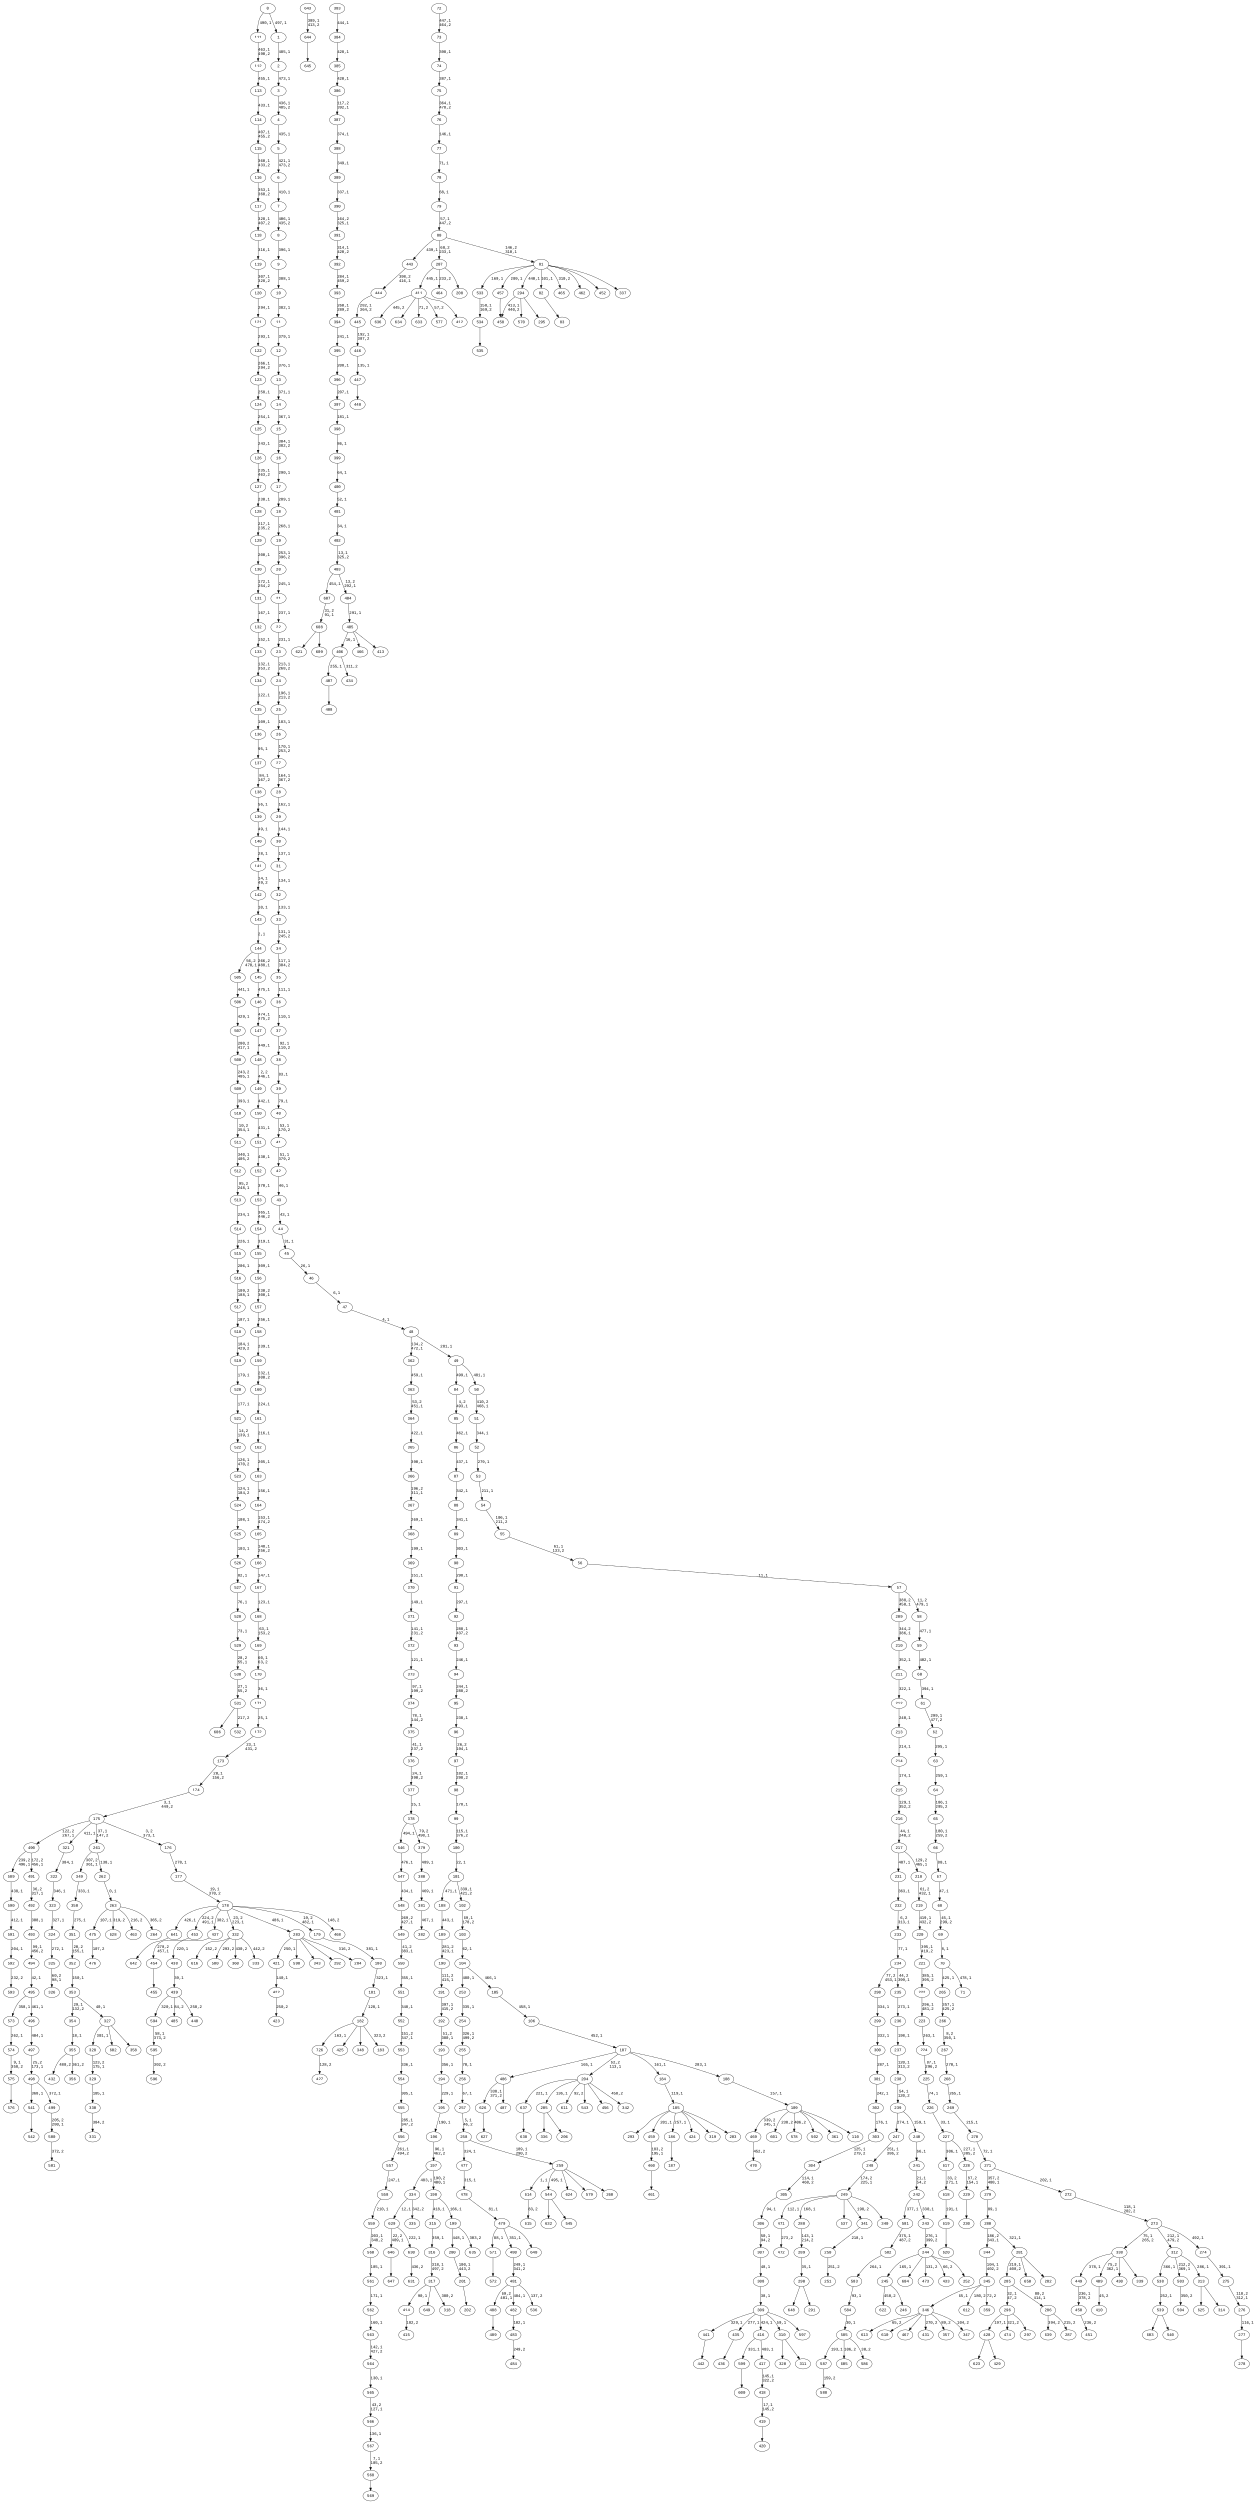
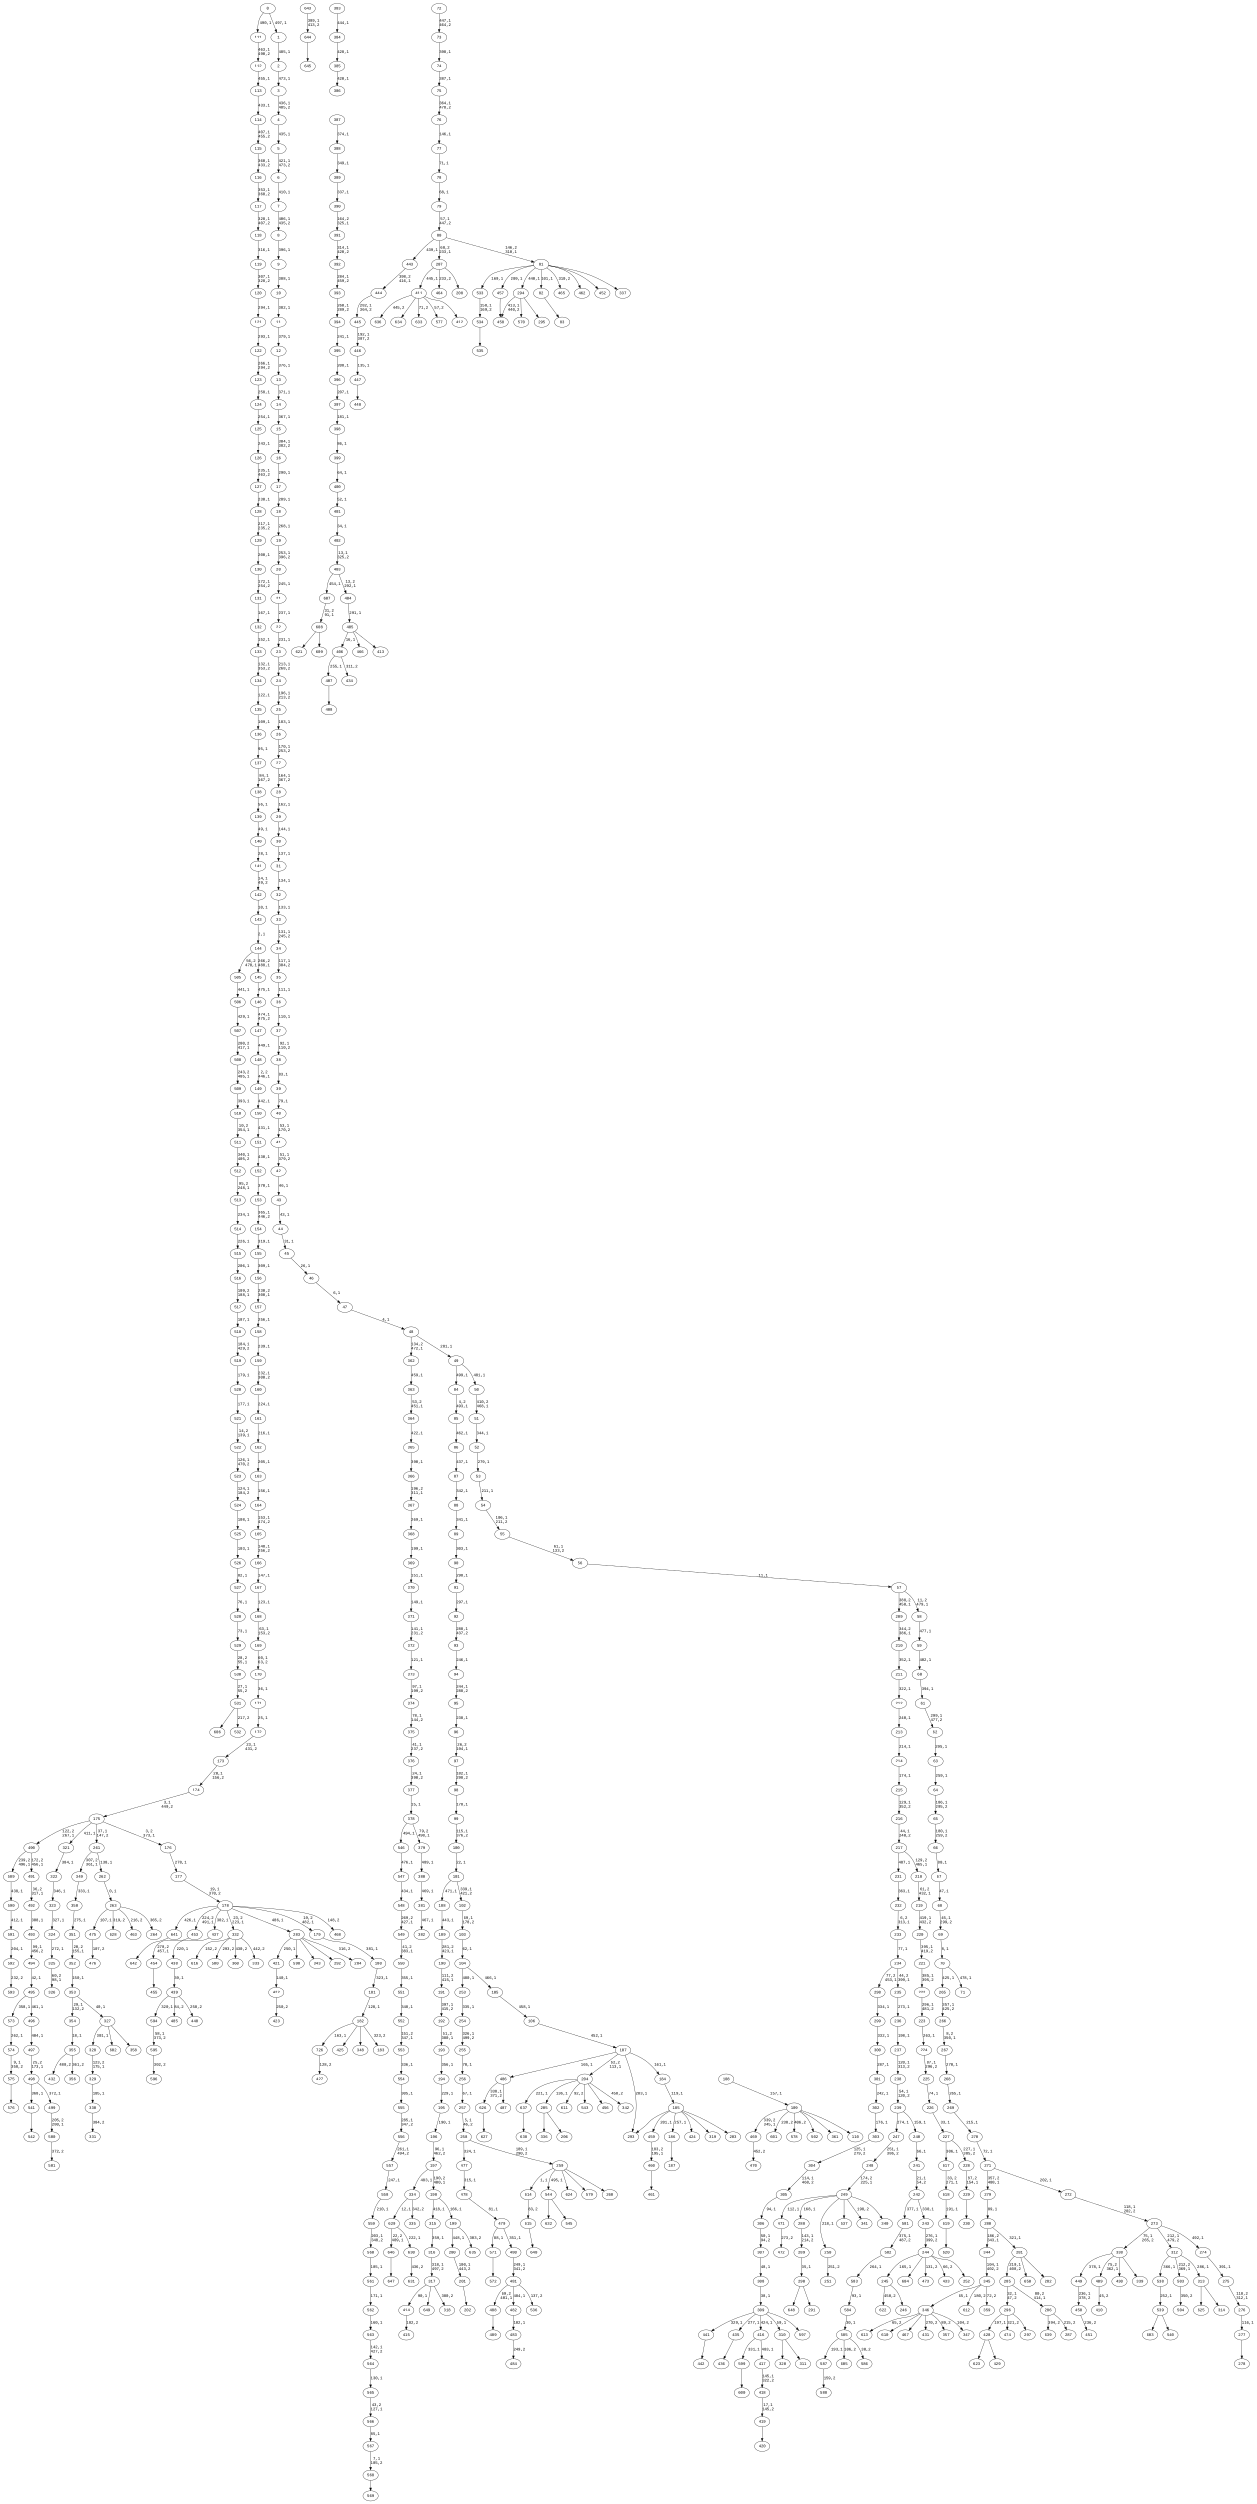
edge "386" -> "387": removed, label "117,2 392,1"
edge "107" -> "108": now "107" -> "293"
edge "479" -> "640": now "615" -> "640"
edge "341" -> "250": now "249" -> "250"
edge "566" -> "567": label "136,1" -> "85,1"
